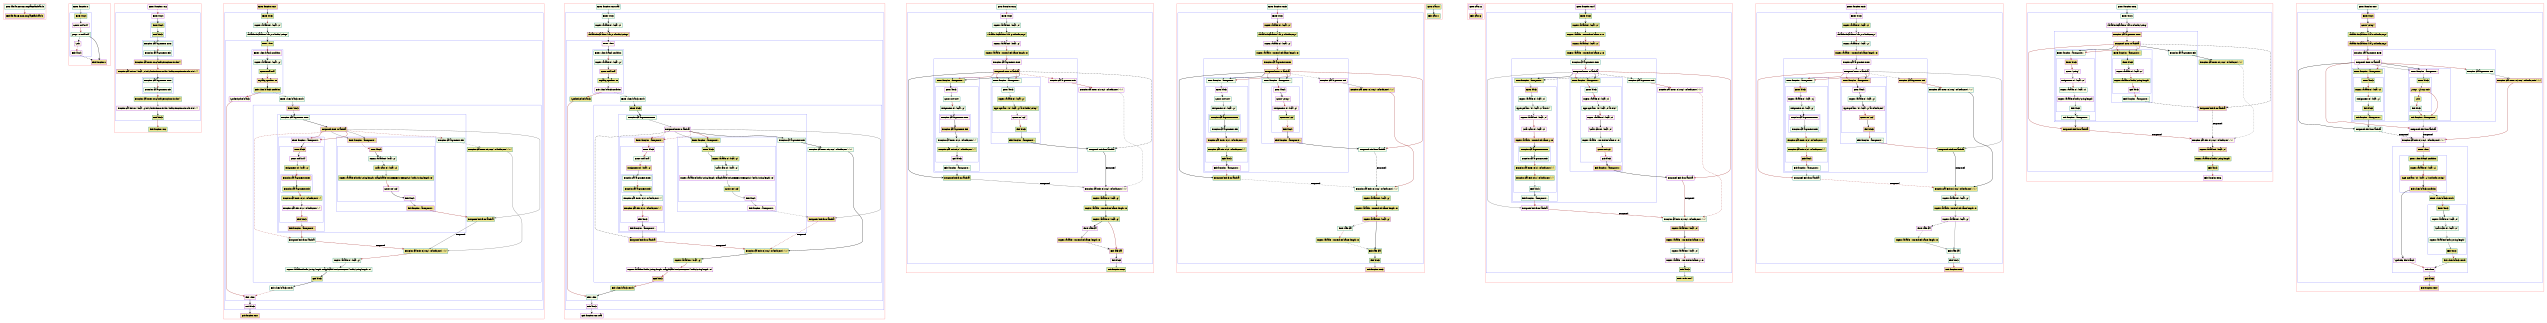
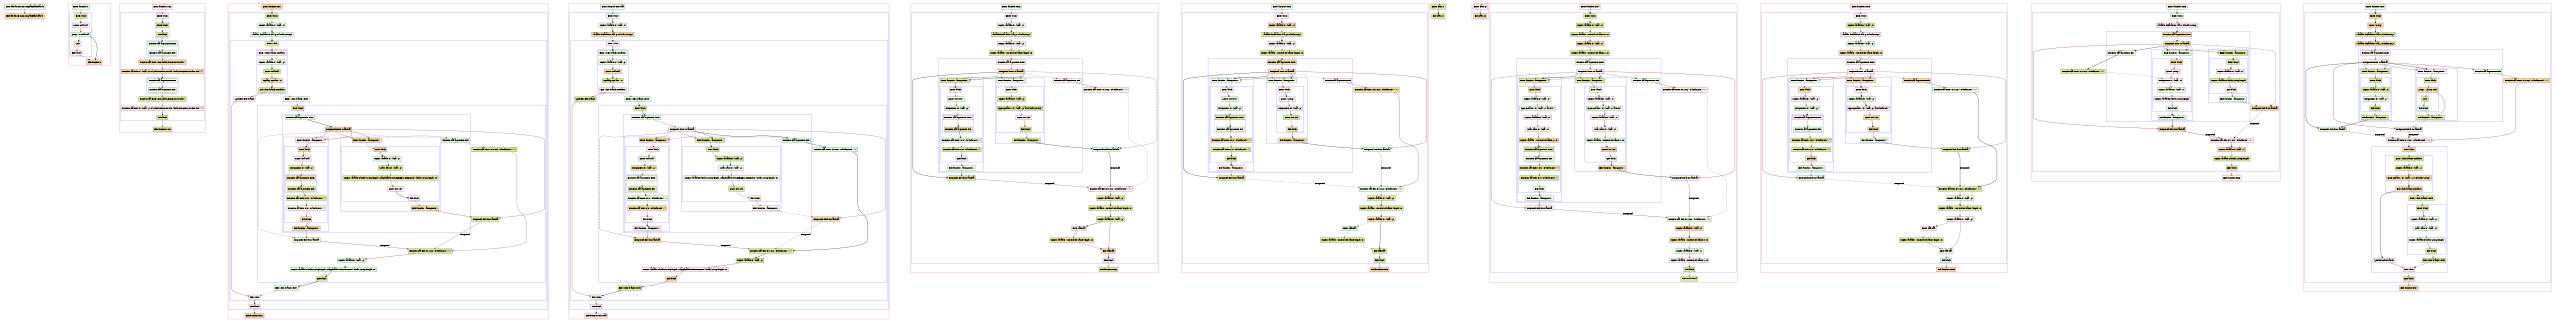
edge "Function call enter: R|/run2|<R|kotlin/Int|>(...)" -> "Function call exit: R|/run2|<R|kotlin/Int|>(...)": now "Function call enter: R|/run2|<R|kotlin/Int|>(...)" -> "Assignment: R|<local>/x|"
